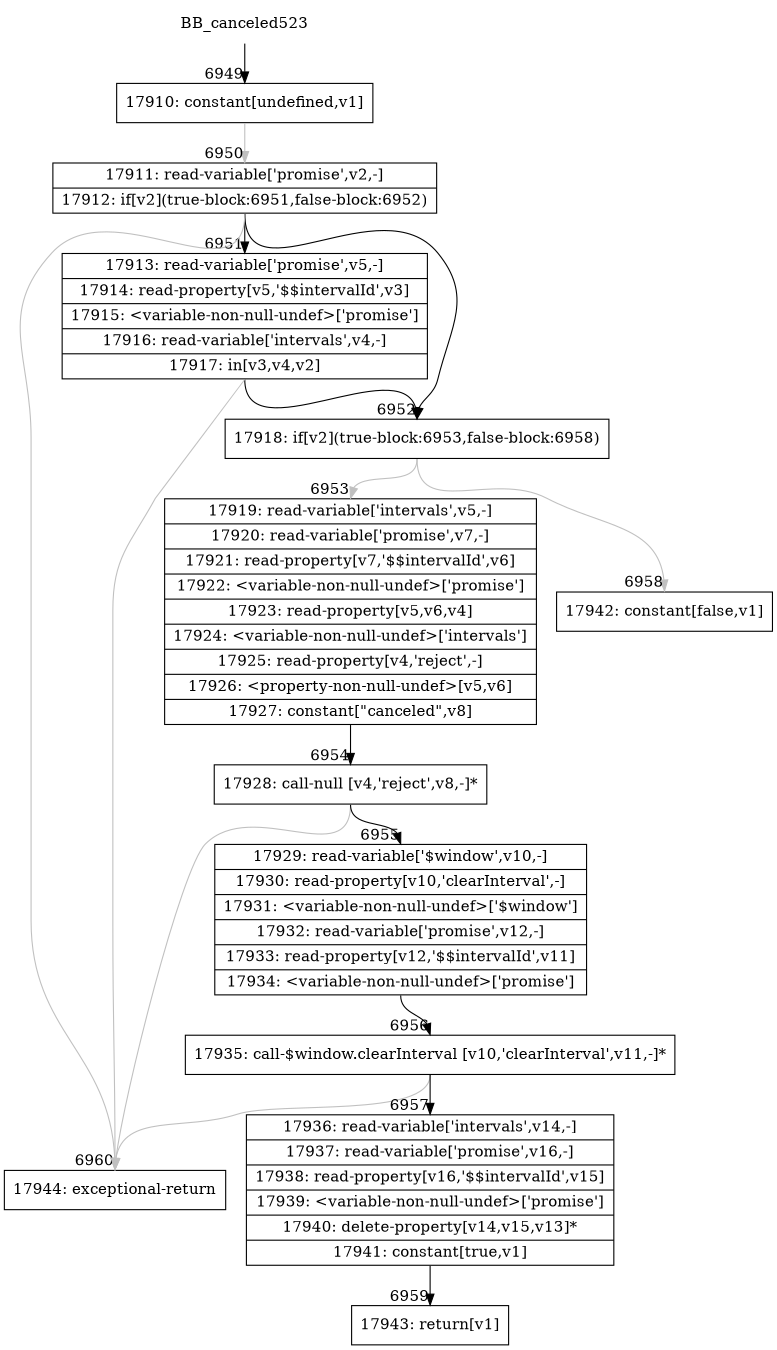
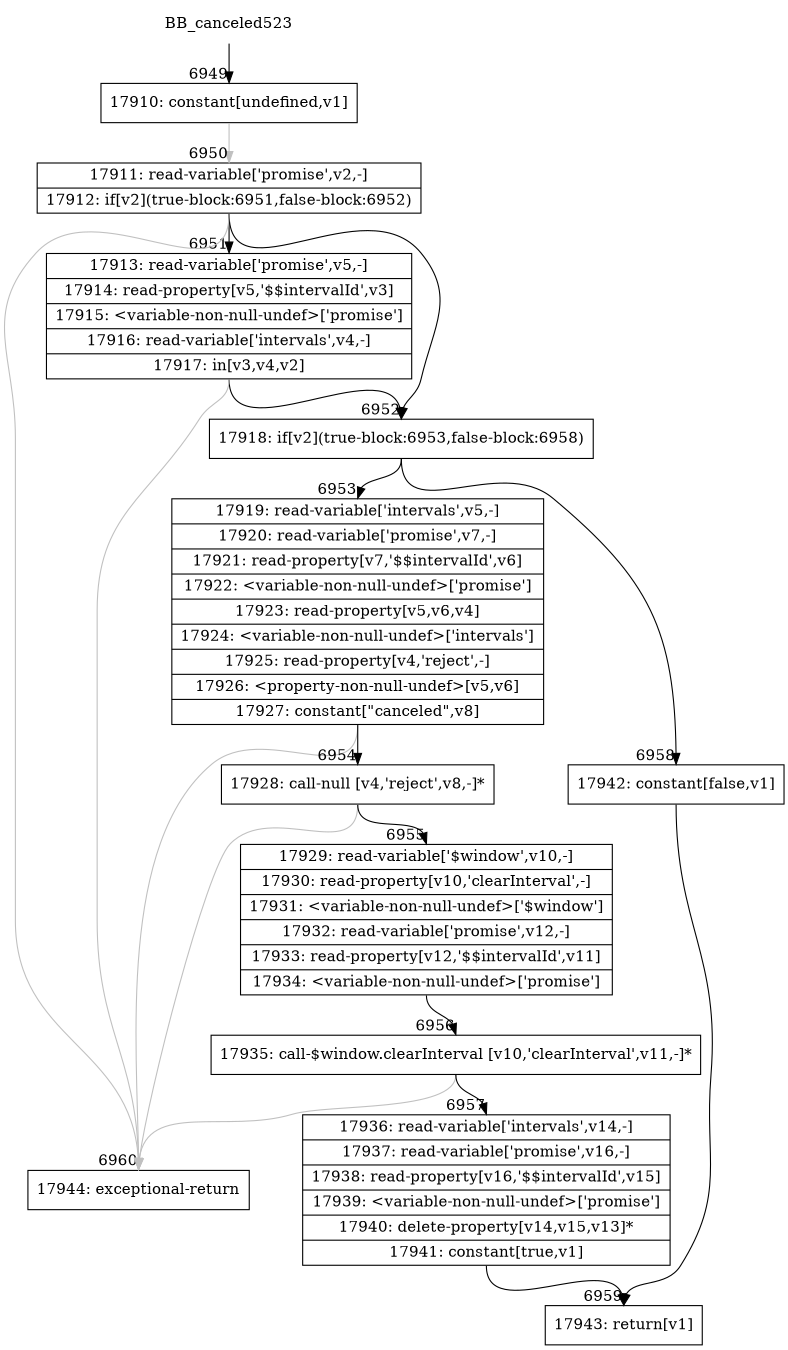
edge "17918: if[v2](true-block:6953,false-block:6958)" -> "17919: read-variable['intervals',v5,-]": color gray -> black
edge "17918: if[v2](true-block:6953,false-block:6958)" -> "17942: constant[false,v1]": color gray -> black
edge "17919: read-variable['intervals',v5,-]" -> "17944: exceptional-return": added
edge "17942: constant[false,v1]" -> "17943: return[v1]": added
